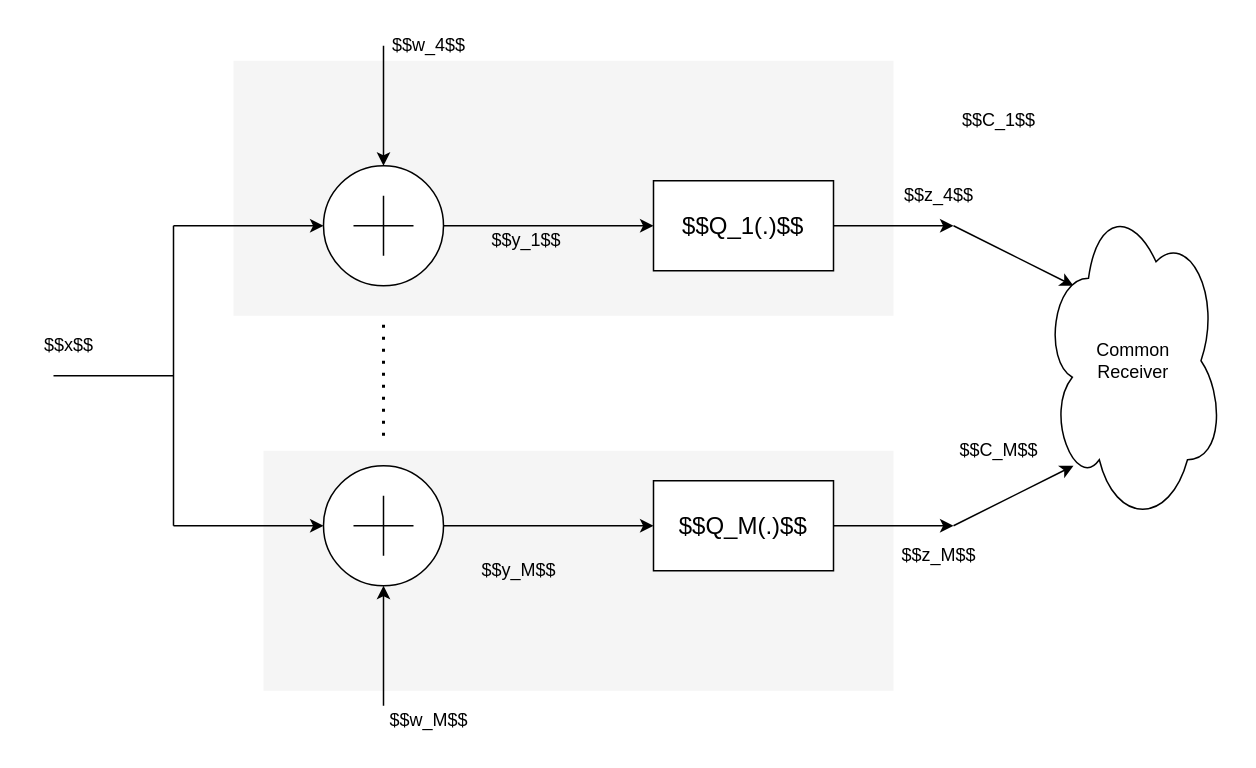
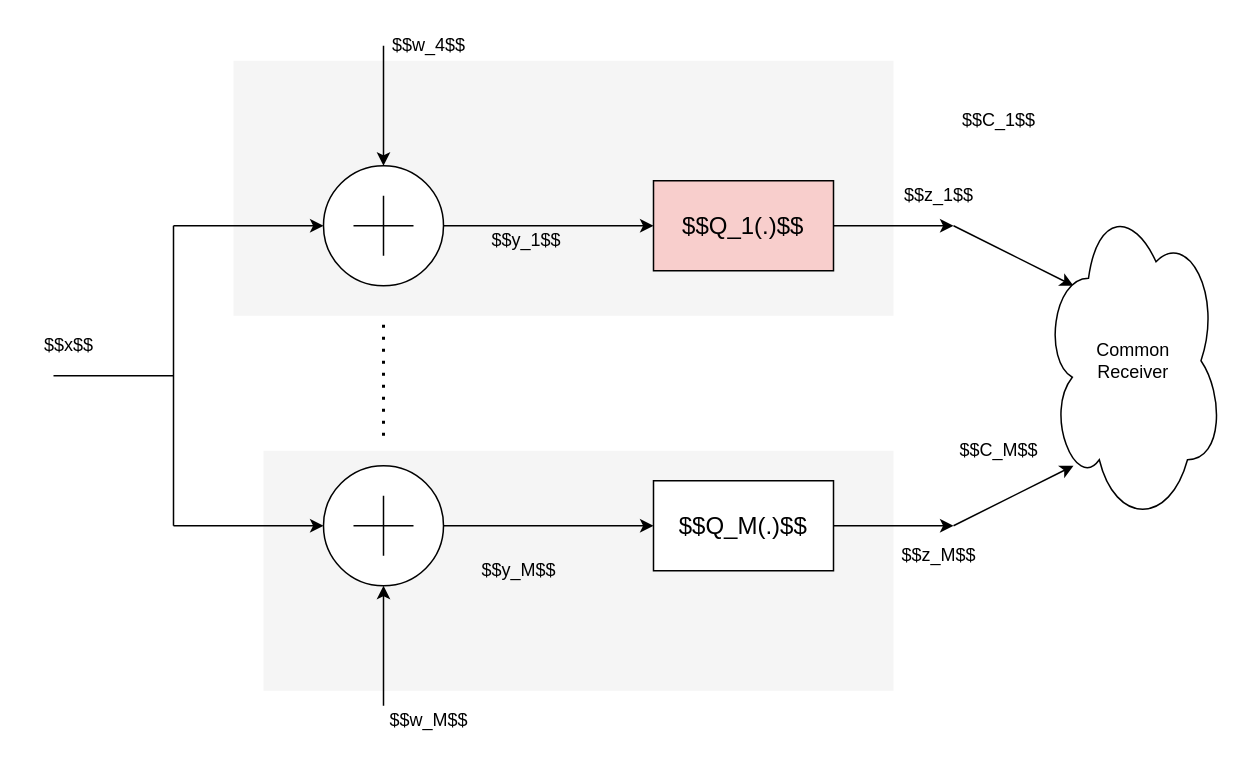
node "$$z_4$$": label "$$z_4$$" -> "$$z_1$$"
node "$$Q_1(.)$$": fillcolor #ffffff -> #f8cecc
